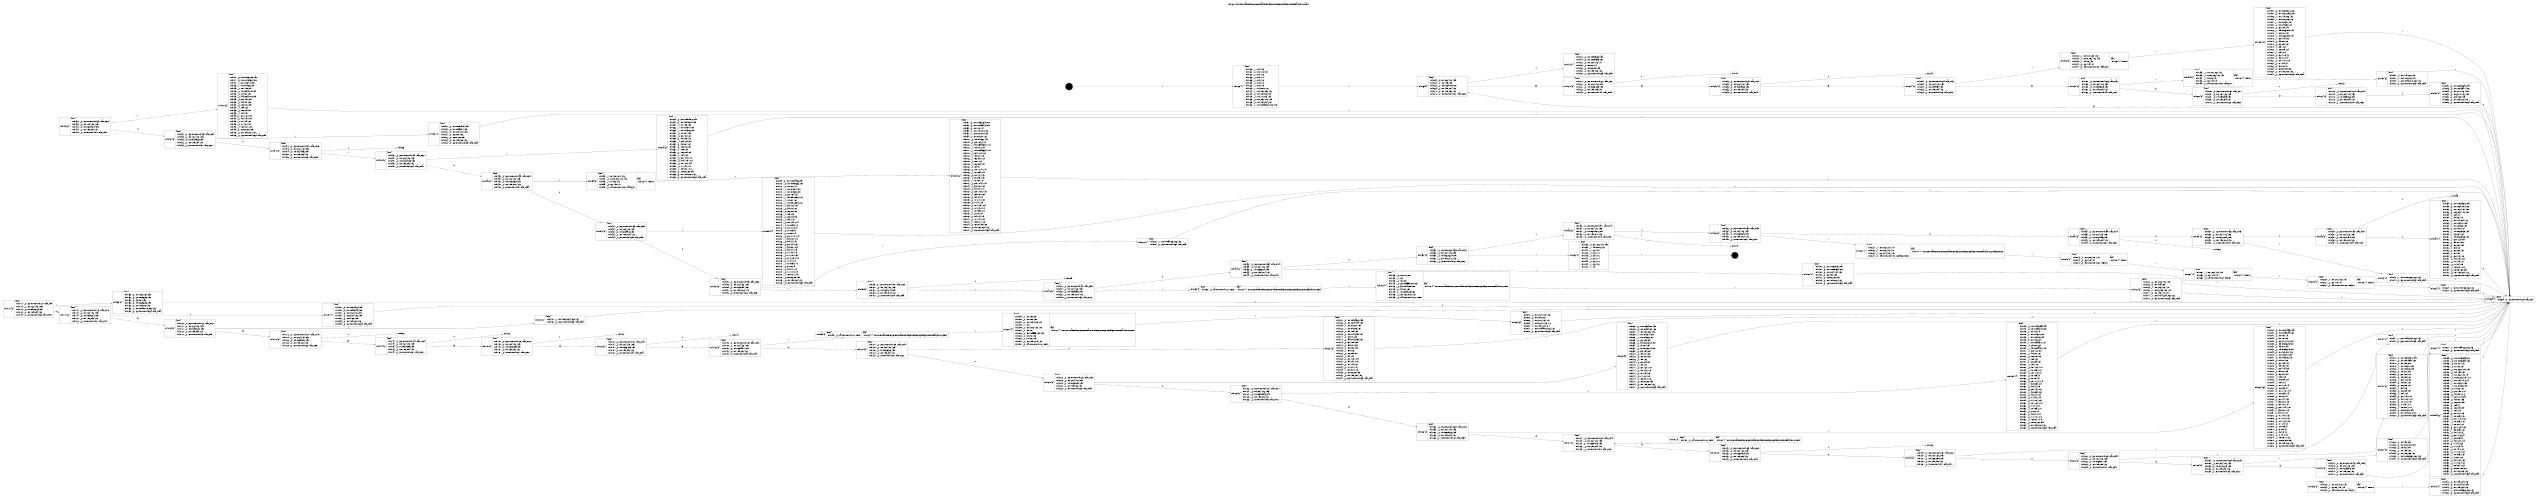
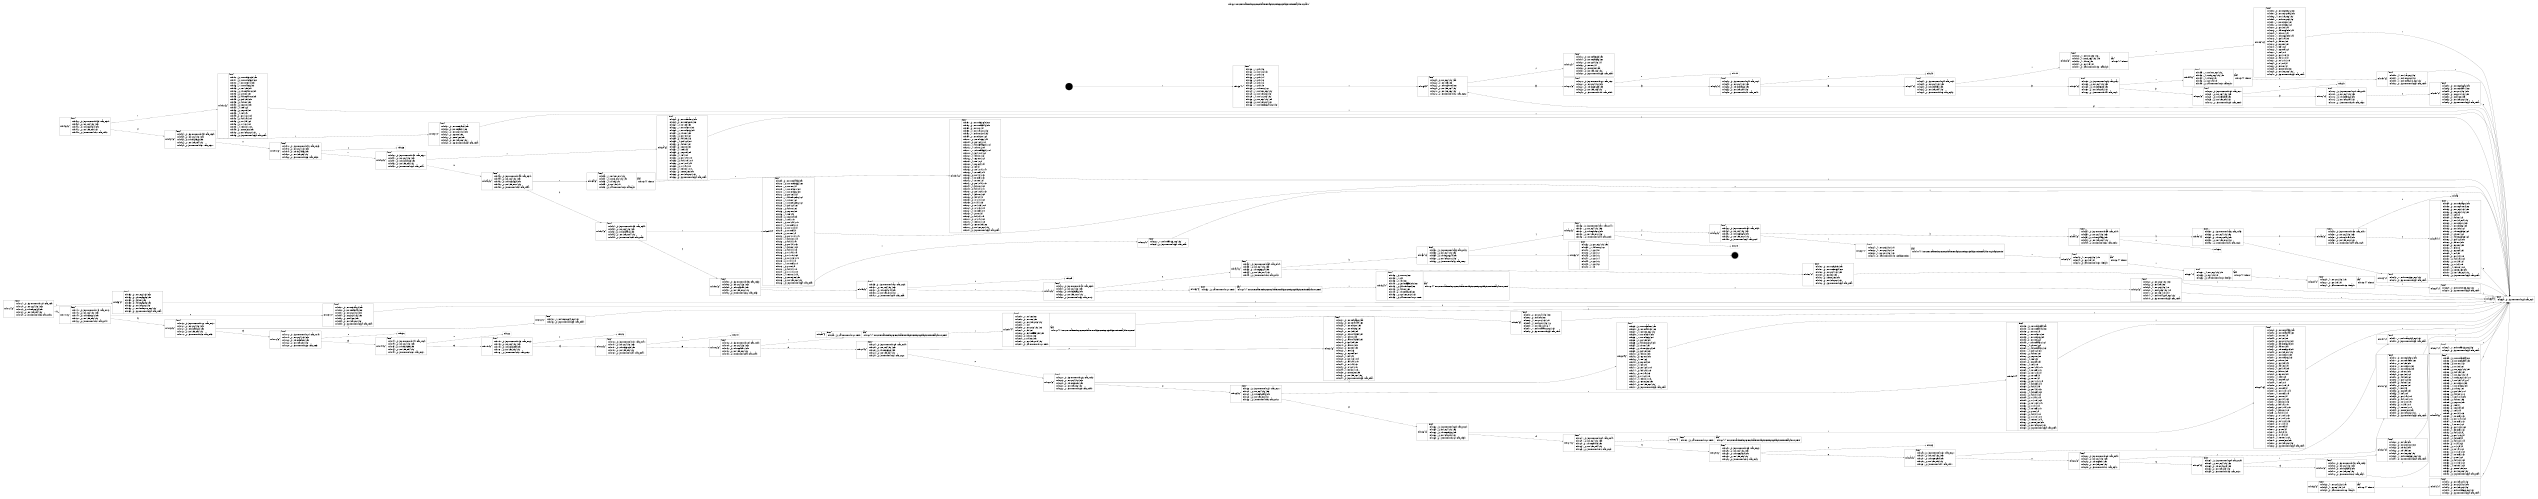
edge "0x401c51 [88]" -> "0x40253a [5]": removed, label "2"
edge "0x401e72 [5]" -> "0x401874 [28]": reversed
